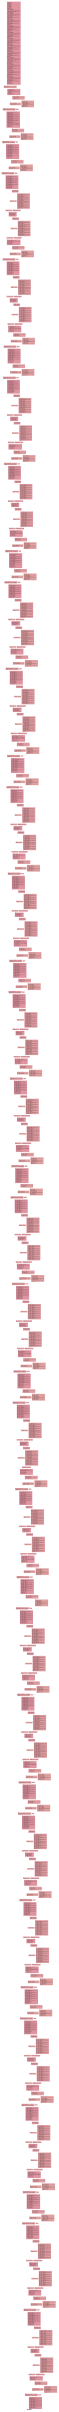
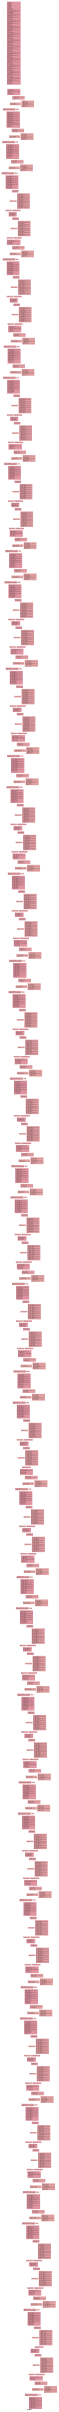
node "147:": removed
node "1933:": removed
node "2825:": added
node "2873:": removed
node "3963:": removed
node "4111:": removed
